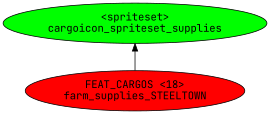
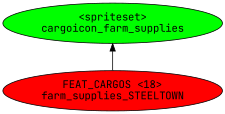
node "<spriteset> cargoicon_spriteset_supplies": label "<spriteset> cargoicon_spriteset_supplies" -> "<spriteset> cargoicon_farm_supplies"
